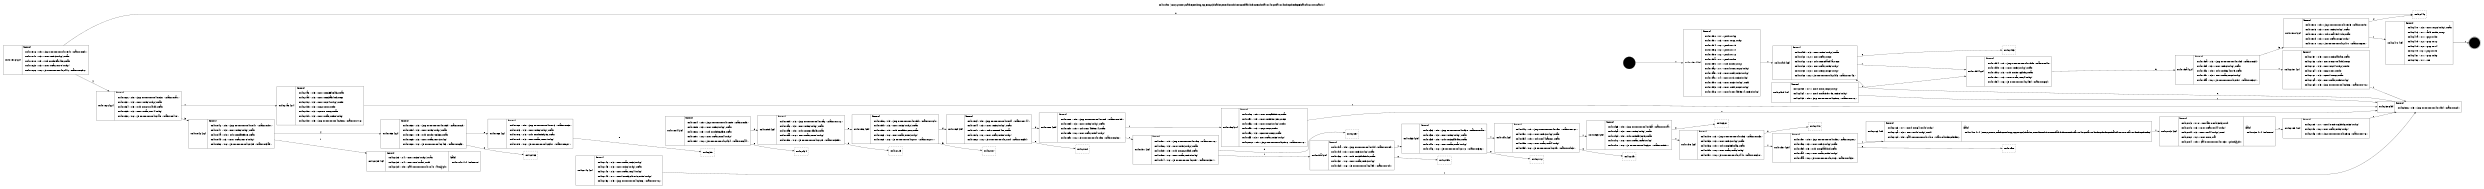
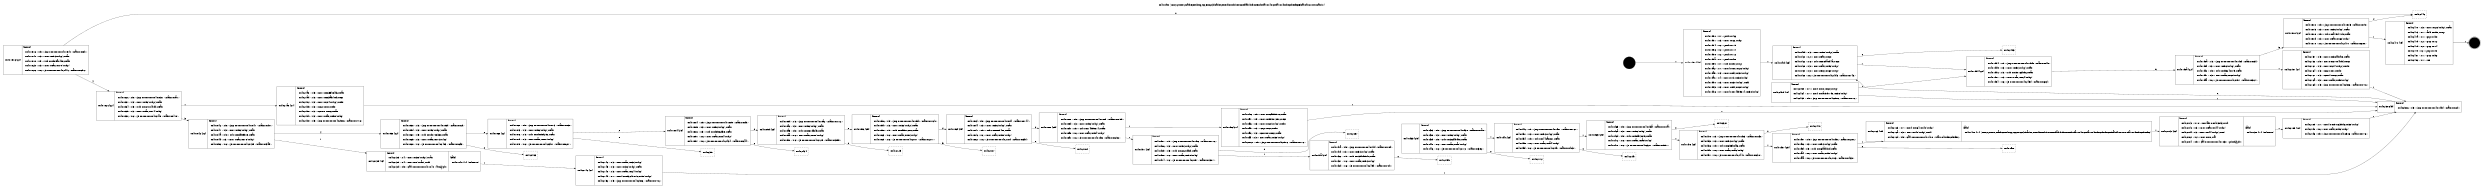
edge "0x401e6e [22]" -> "0x401e84 [25]": added, label "2"
edge "0x401f1a [25]" -> "0x401f33 [25]": removed, label "1"
edge "0x402135 [13]" -> "0x402142 [21]": added, label "1"
